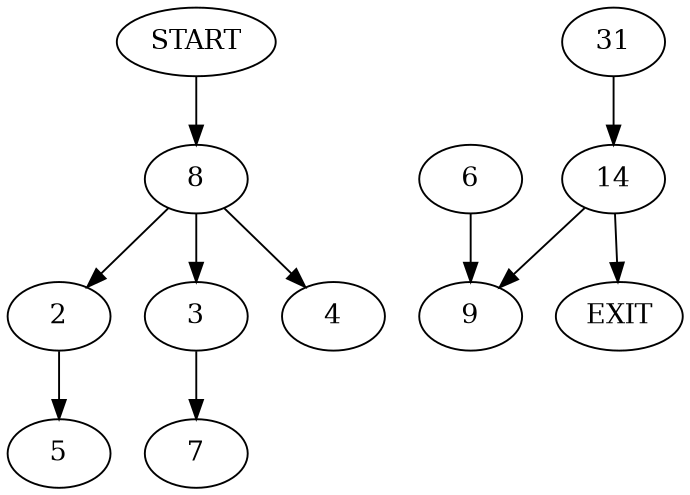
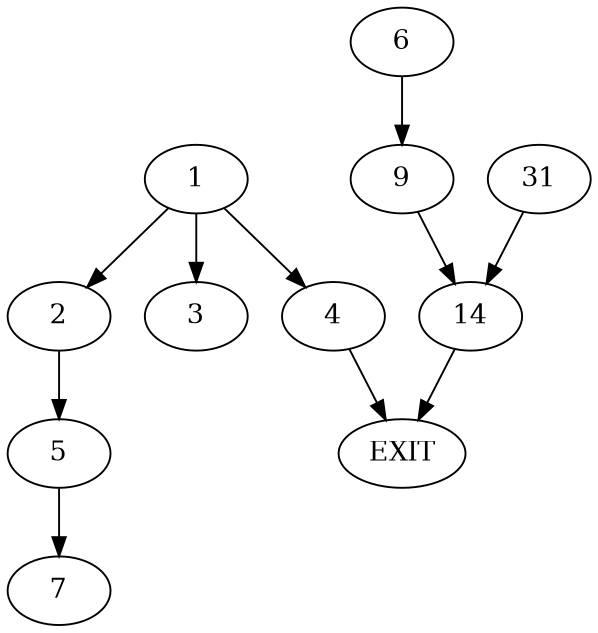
node "START": removed
node "8": label "8" -> "1"
edge "14" -> "9": reversed
edge "3" -> "7": now "5" -> "7"
edge "4" -> "EXIT": added
